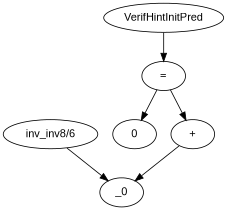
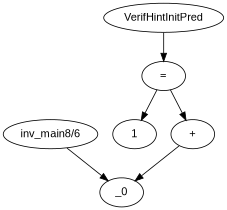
node "inv_inv8/6": label "inv_inv8/6" -> "inv_main8/6"
node "0": label "0" -> "1"
